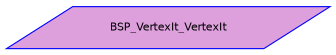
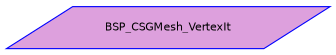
node "BSP_VertexIt_VertexIt": label "BSP_VertexIt_VertexIt" -> "BSP_CSGMesh_VertexIt"
